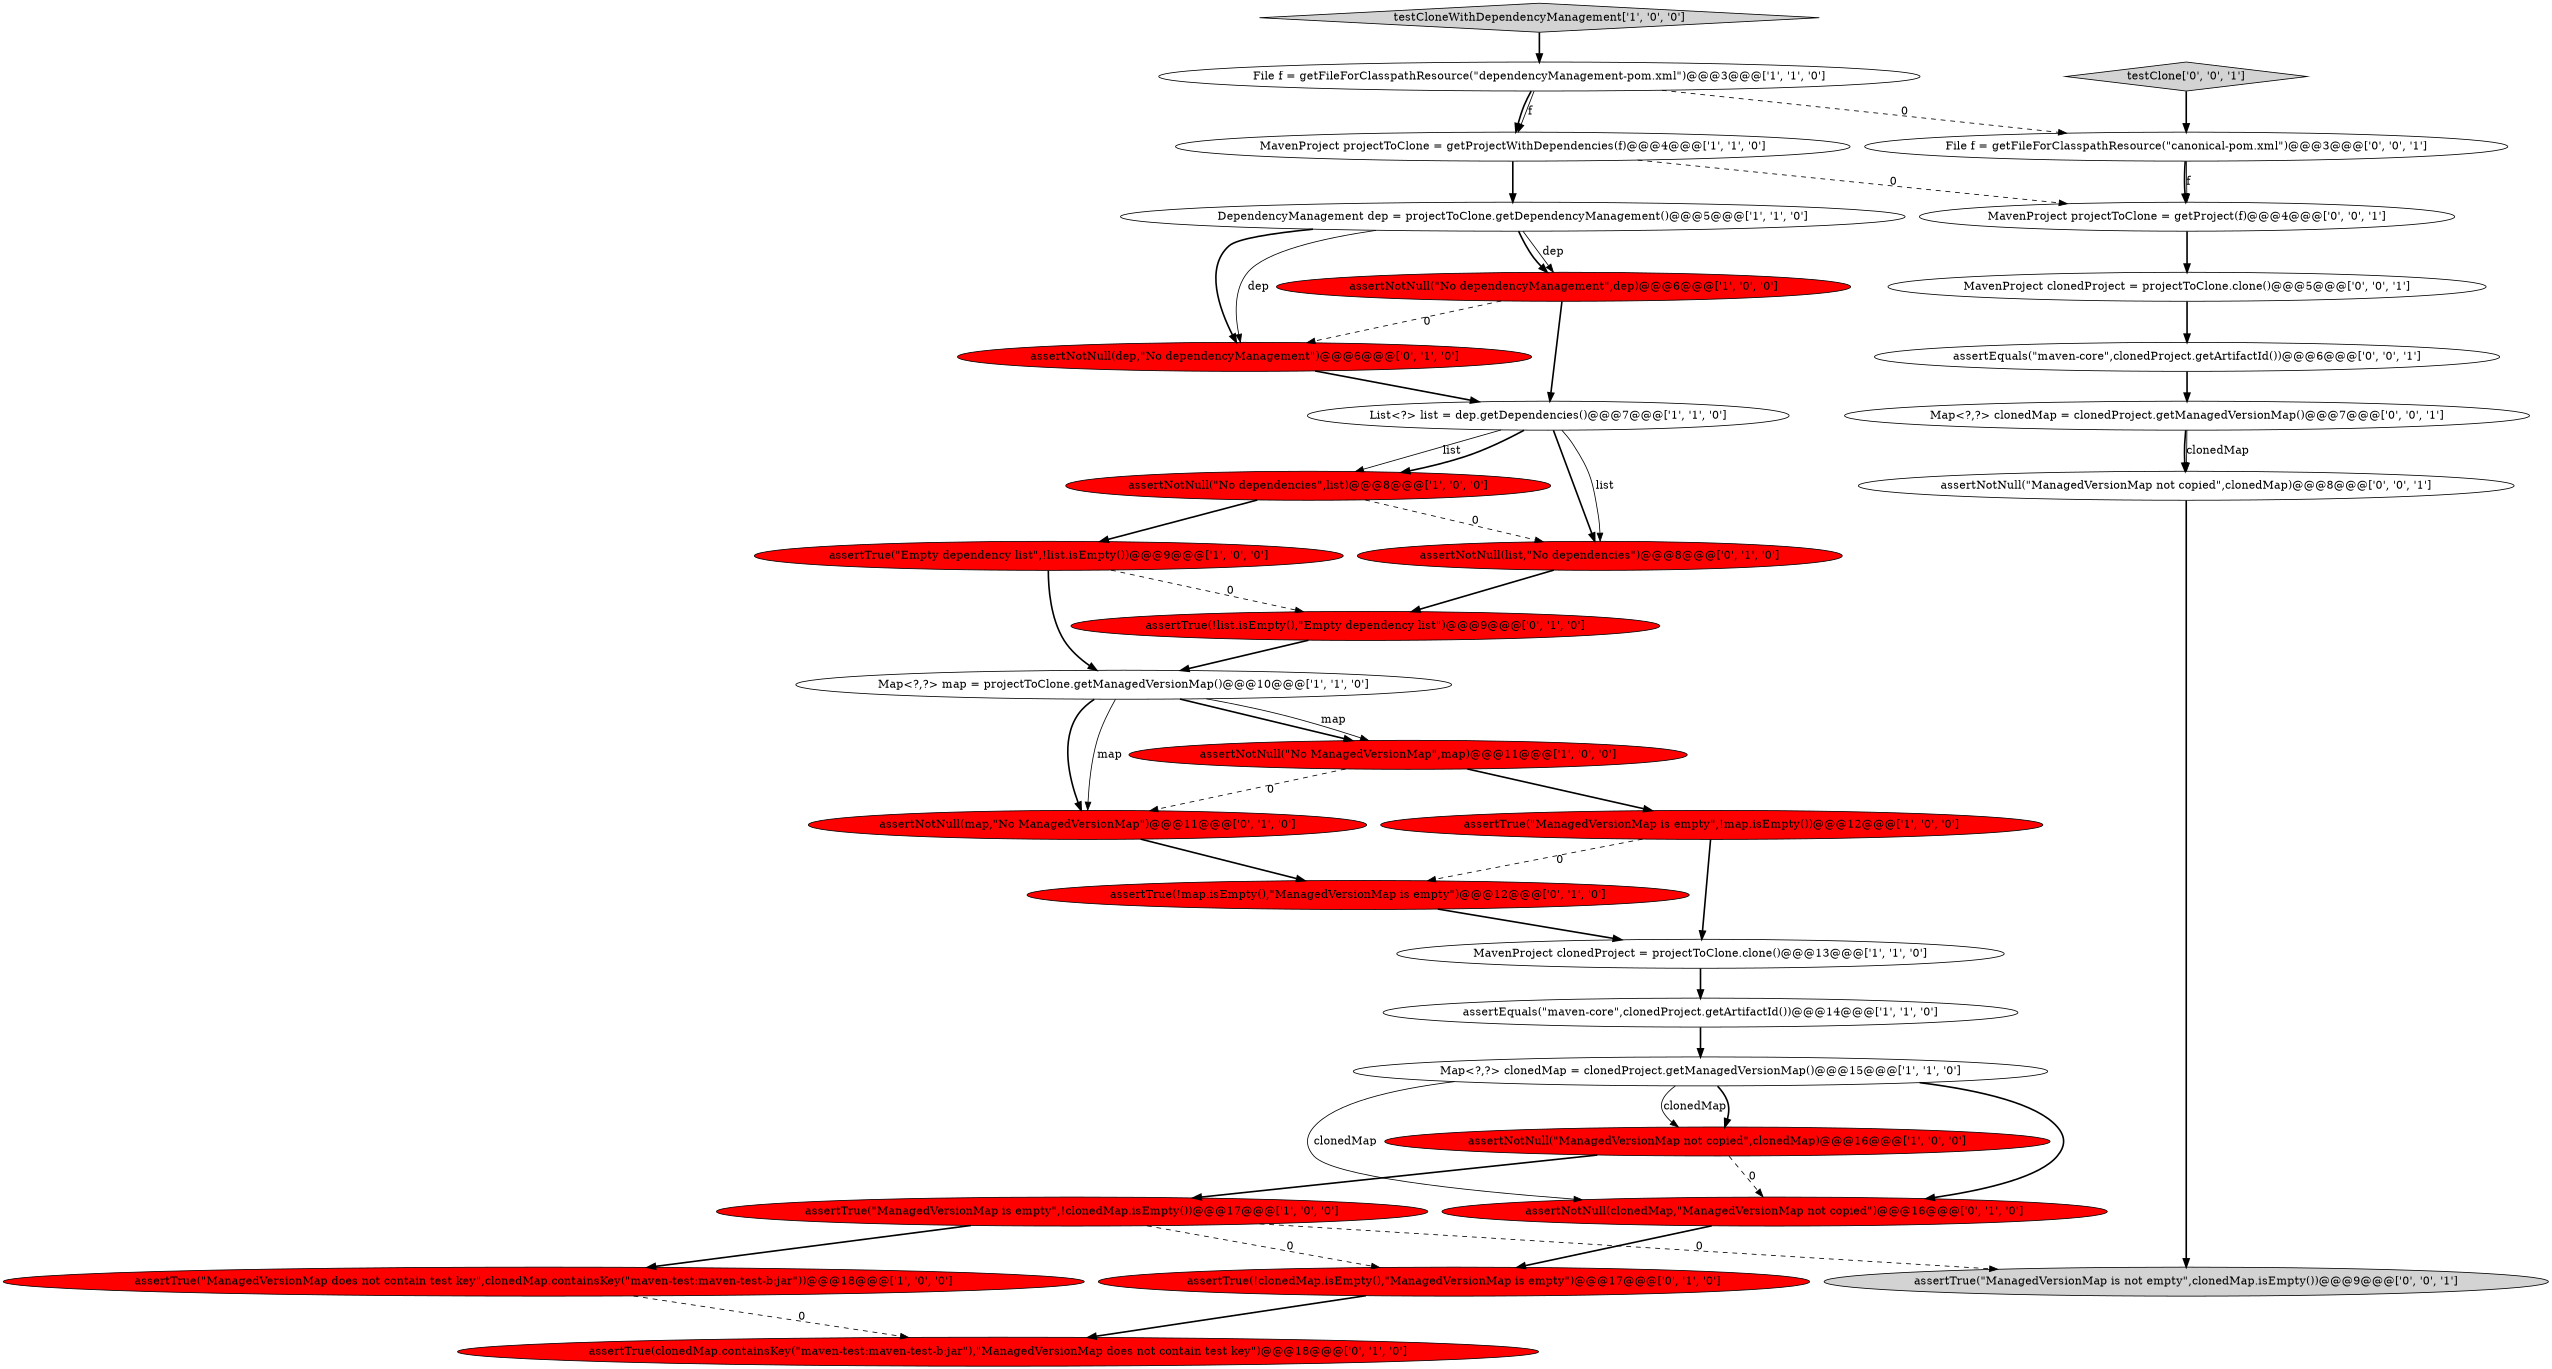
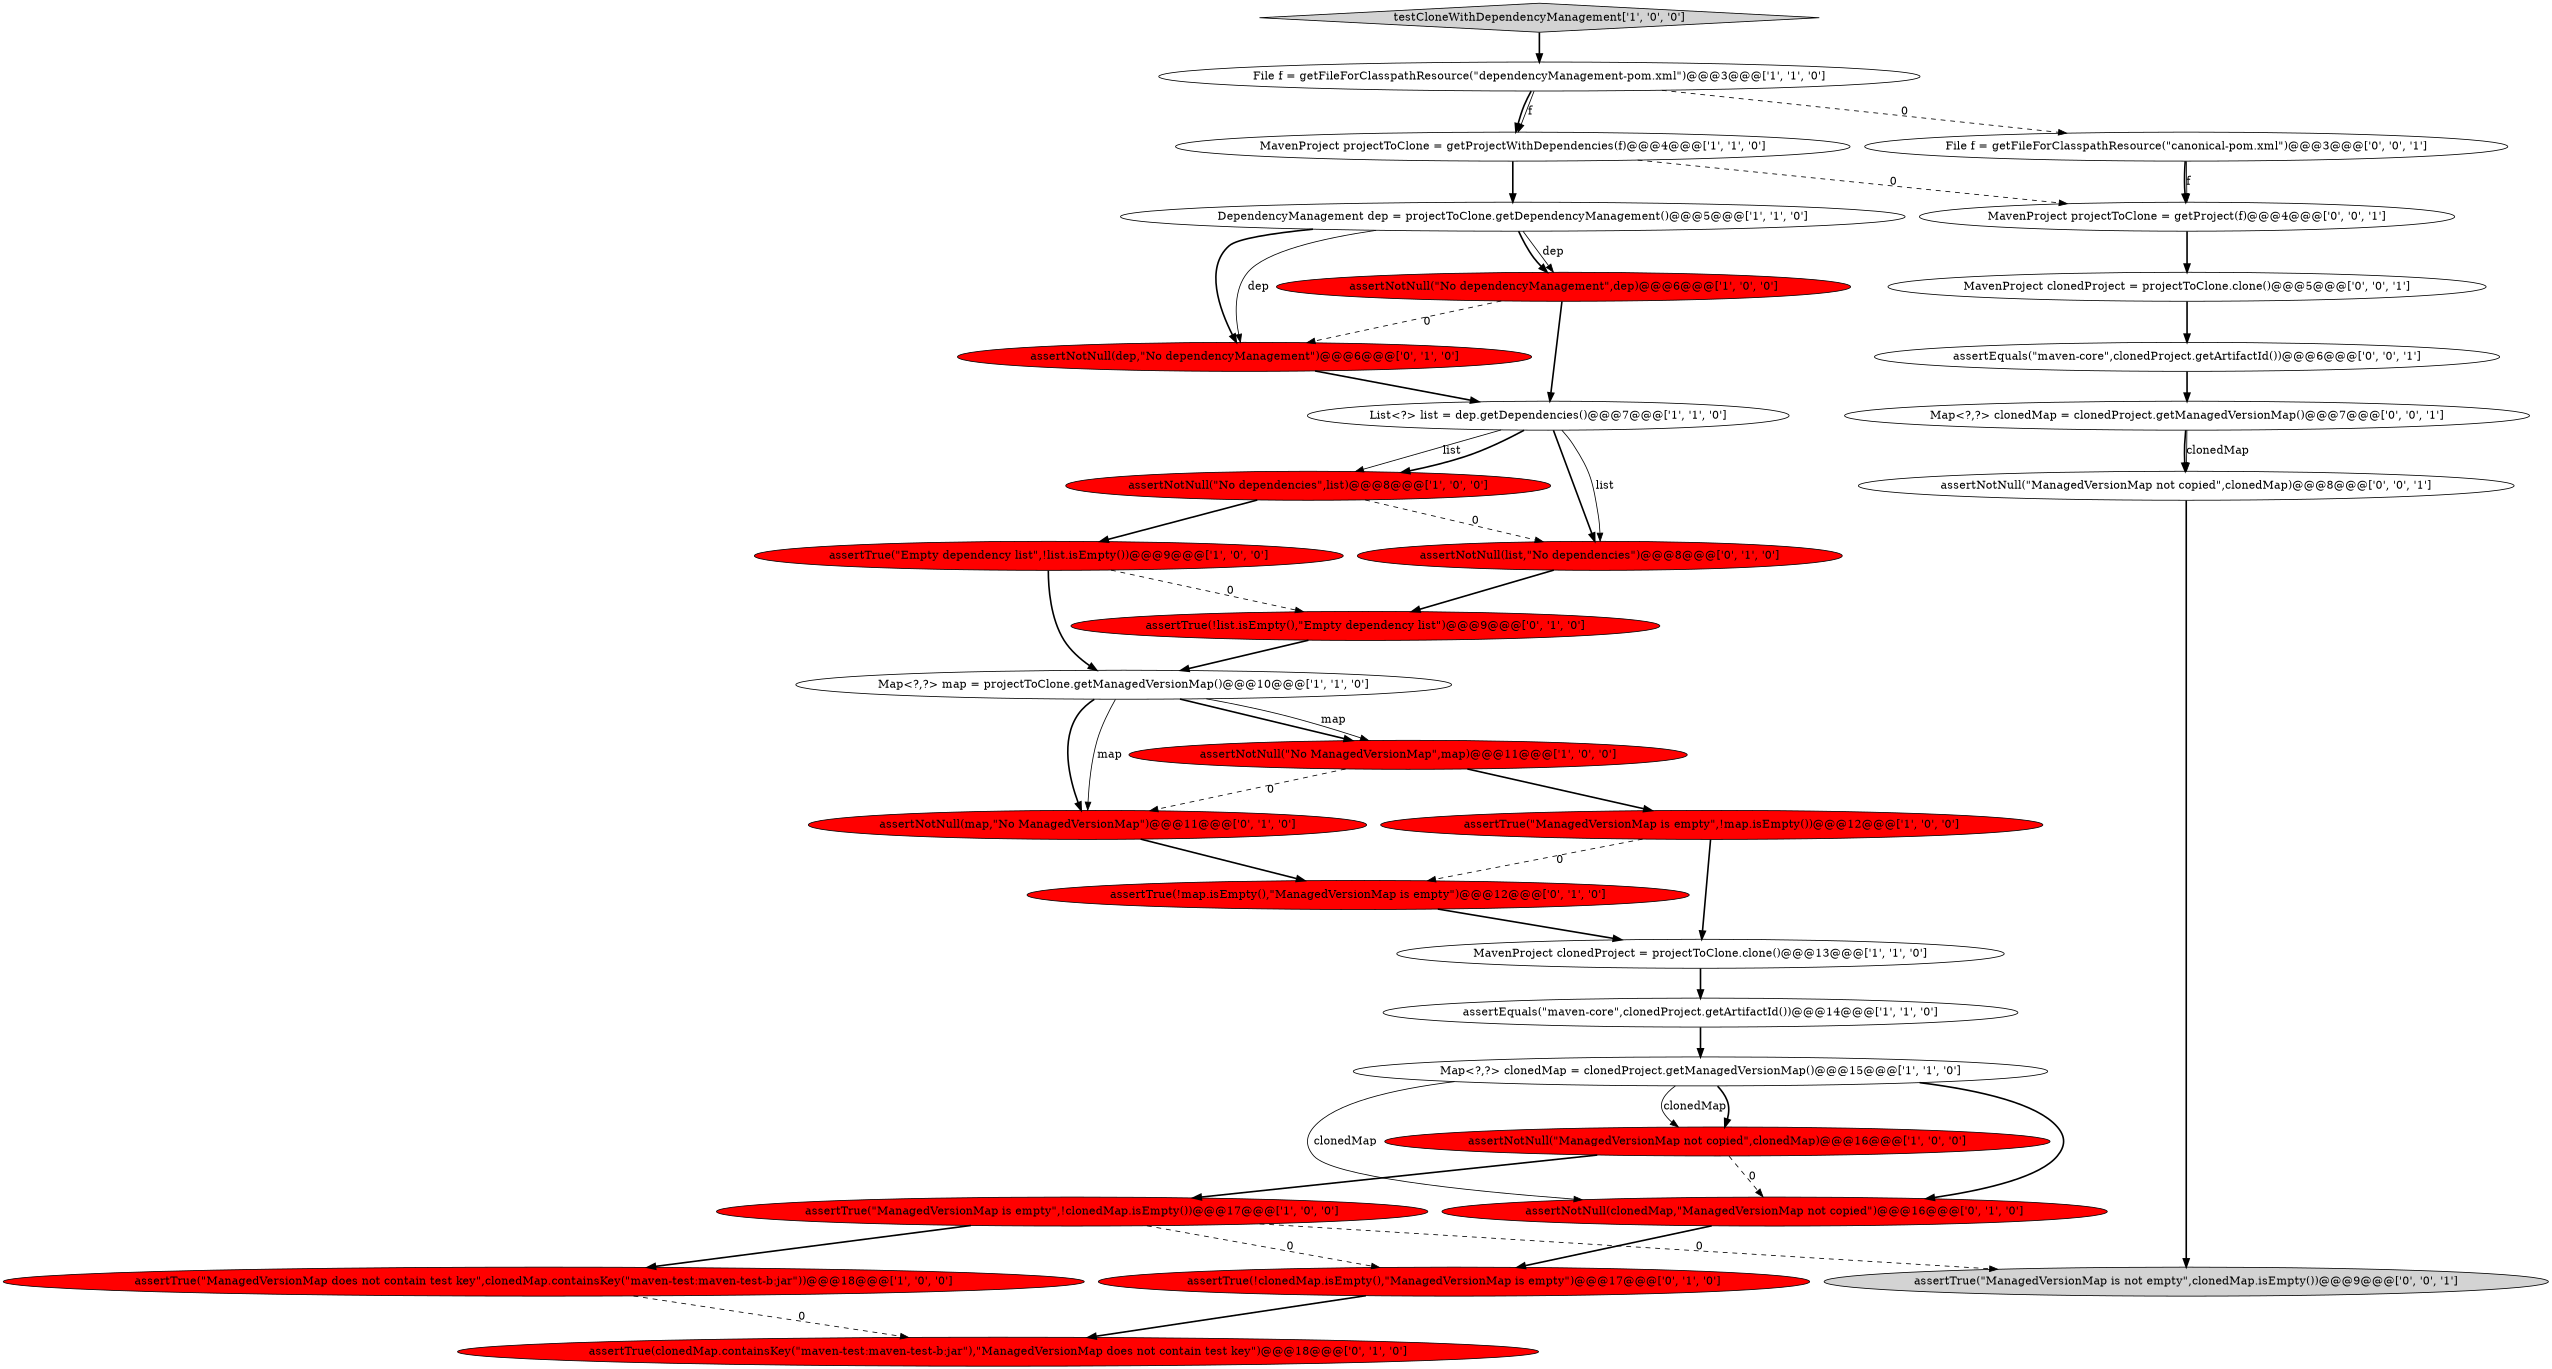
node "testClone['0', '0', '1']": removed
